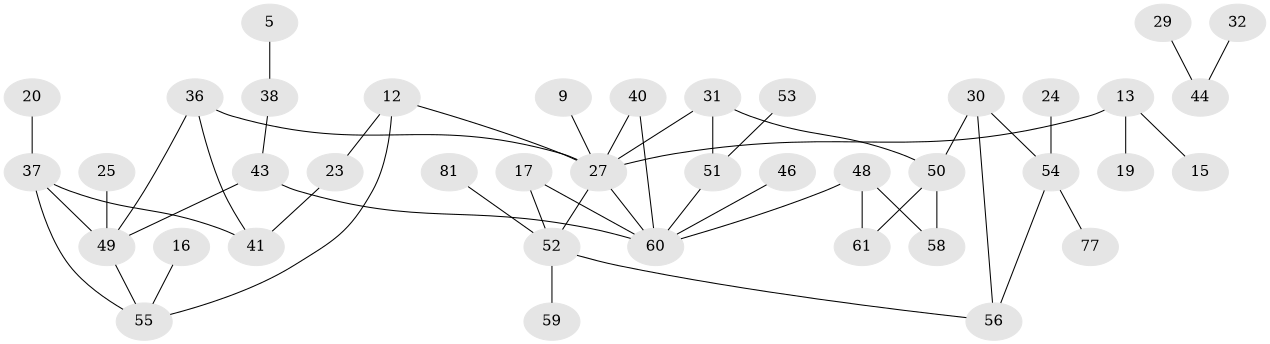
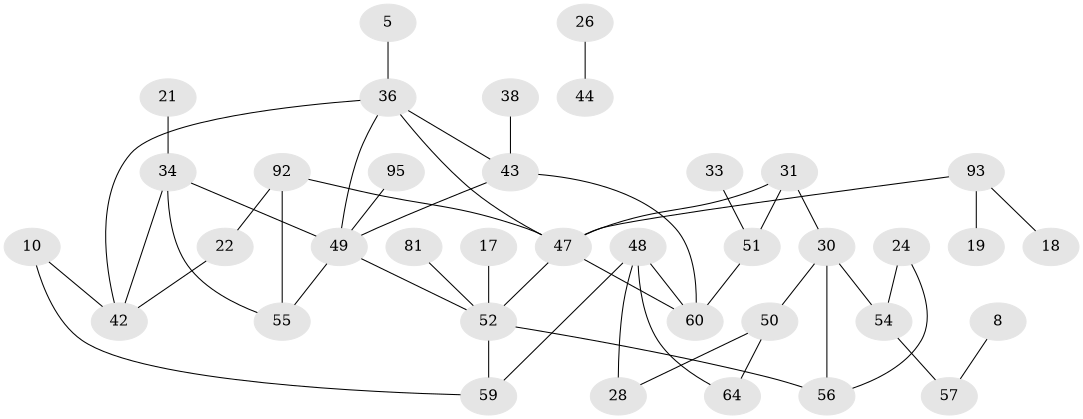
node "29": label "29" -> "26"
node "32": removed
edge "5" -- "38": now "5" -- "36"
node "20": label "20" -> "21"
node "12": label "12" -> "92"
node "9": removed
node "40": removed
node "53": label "53" -> "33"
node "13": label "13" -> "93"
edge "36" -- "43": added
edge "31" -- "50": now "31" -- "30"
node "37": label "37" -> "34"
node "25": label "25" -> "95"
node "23": label "23" -> "22"
node "27": label "27" -> "47"
node "46": removed
node "15": label "15" -> "18"
edge "17" -- "60": removed
node "10": added
node "16": removed
node "41": label "41" -> "42"
node "61": label "61" -> "64"
node "58": label "58" -> "28"
edge "54" -- "56": now "24" -- "56"
node "77": label "77" -> "57"
edge "49" -- "52": added
edge "48" -- "59": added
node "8": added
